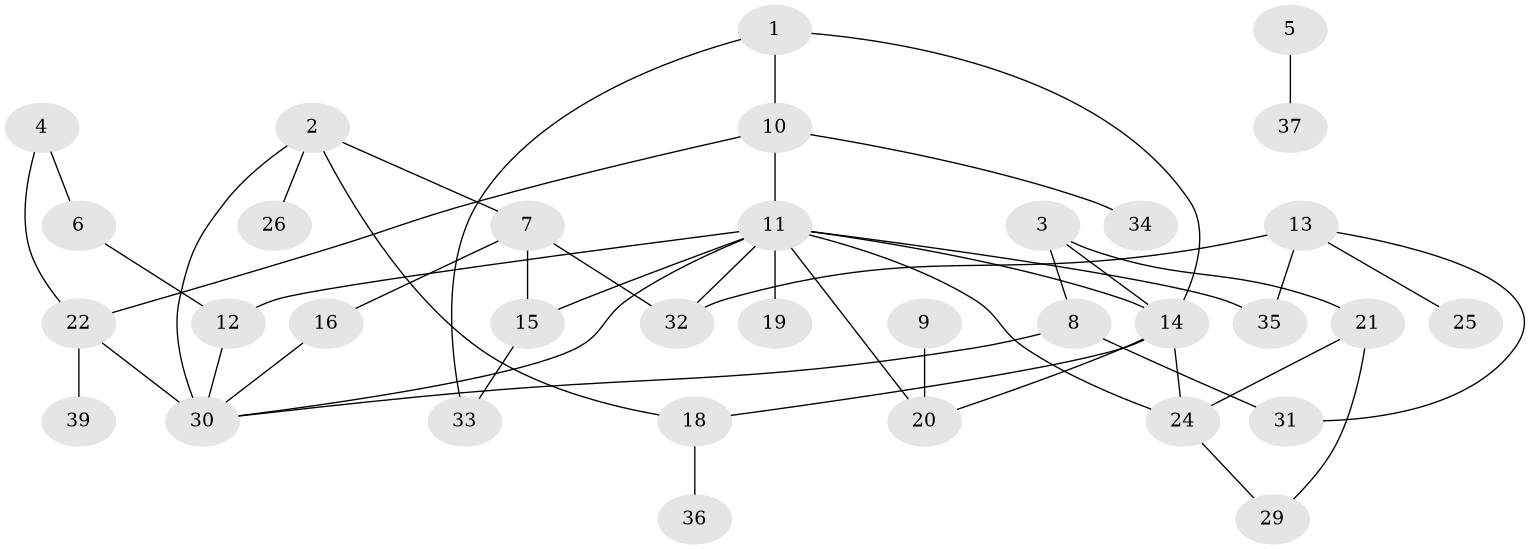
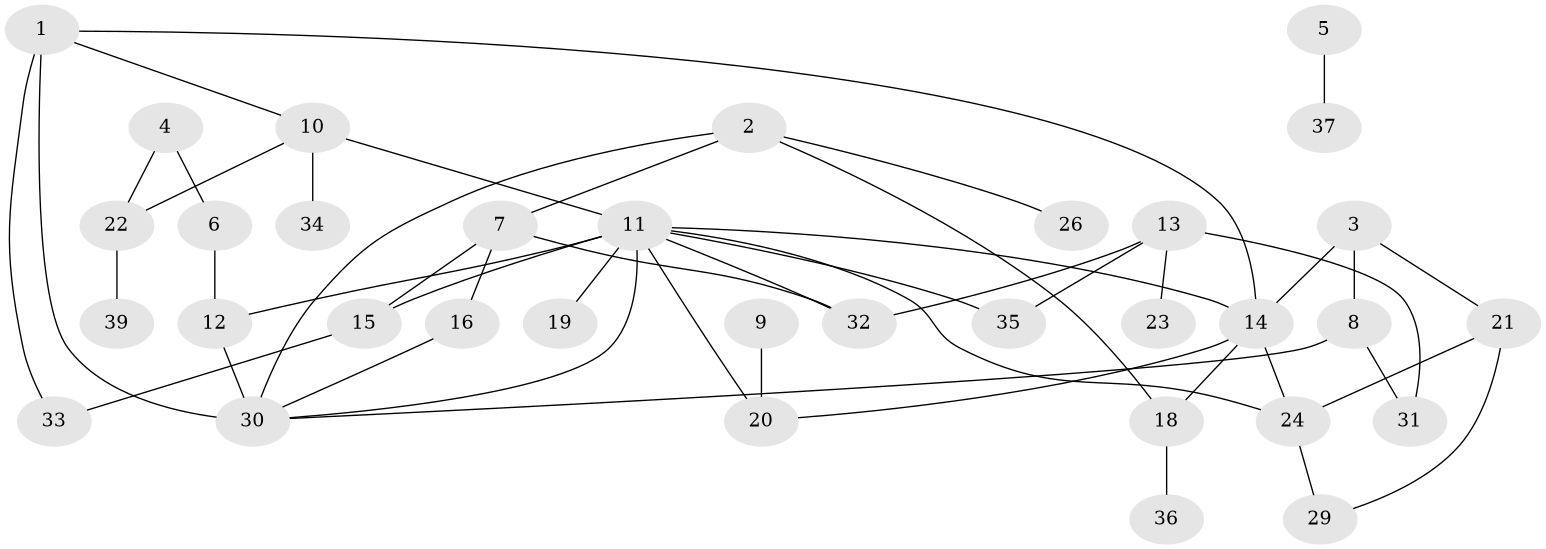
node "25": label "25" -> "23"
edge "22" -- "30": now "1" -- "30"
